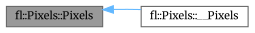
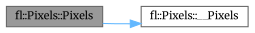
edge "fl::Pixels::__Pixels" -> "fl::Pixels::Pixels": reversed
